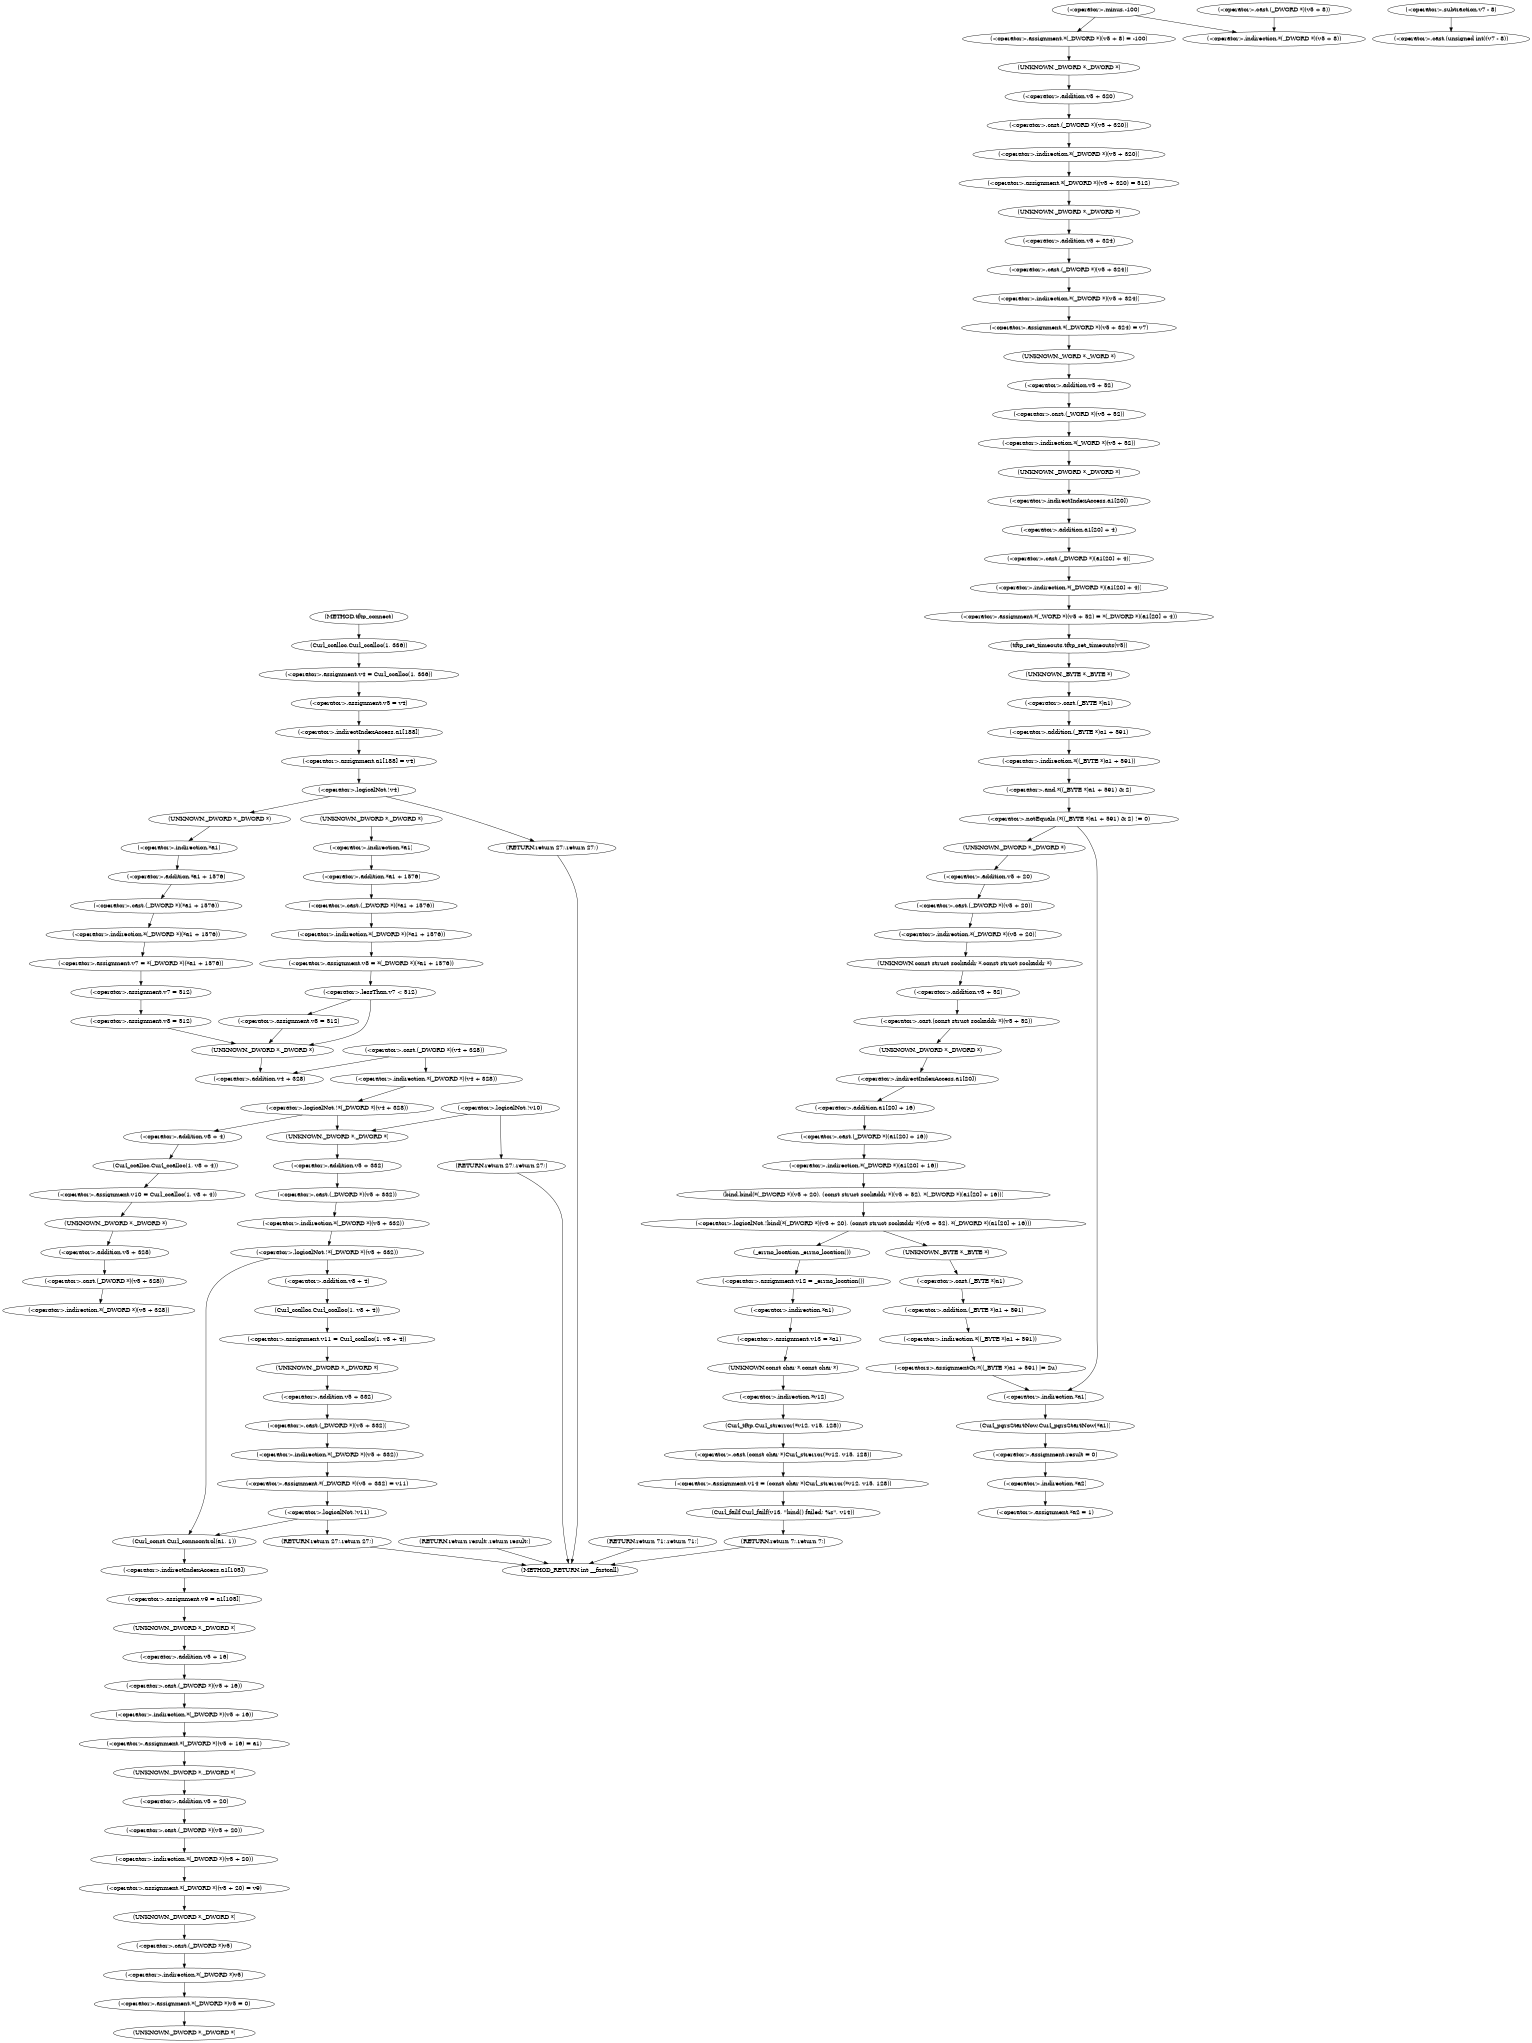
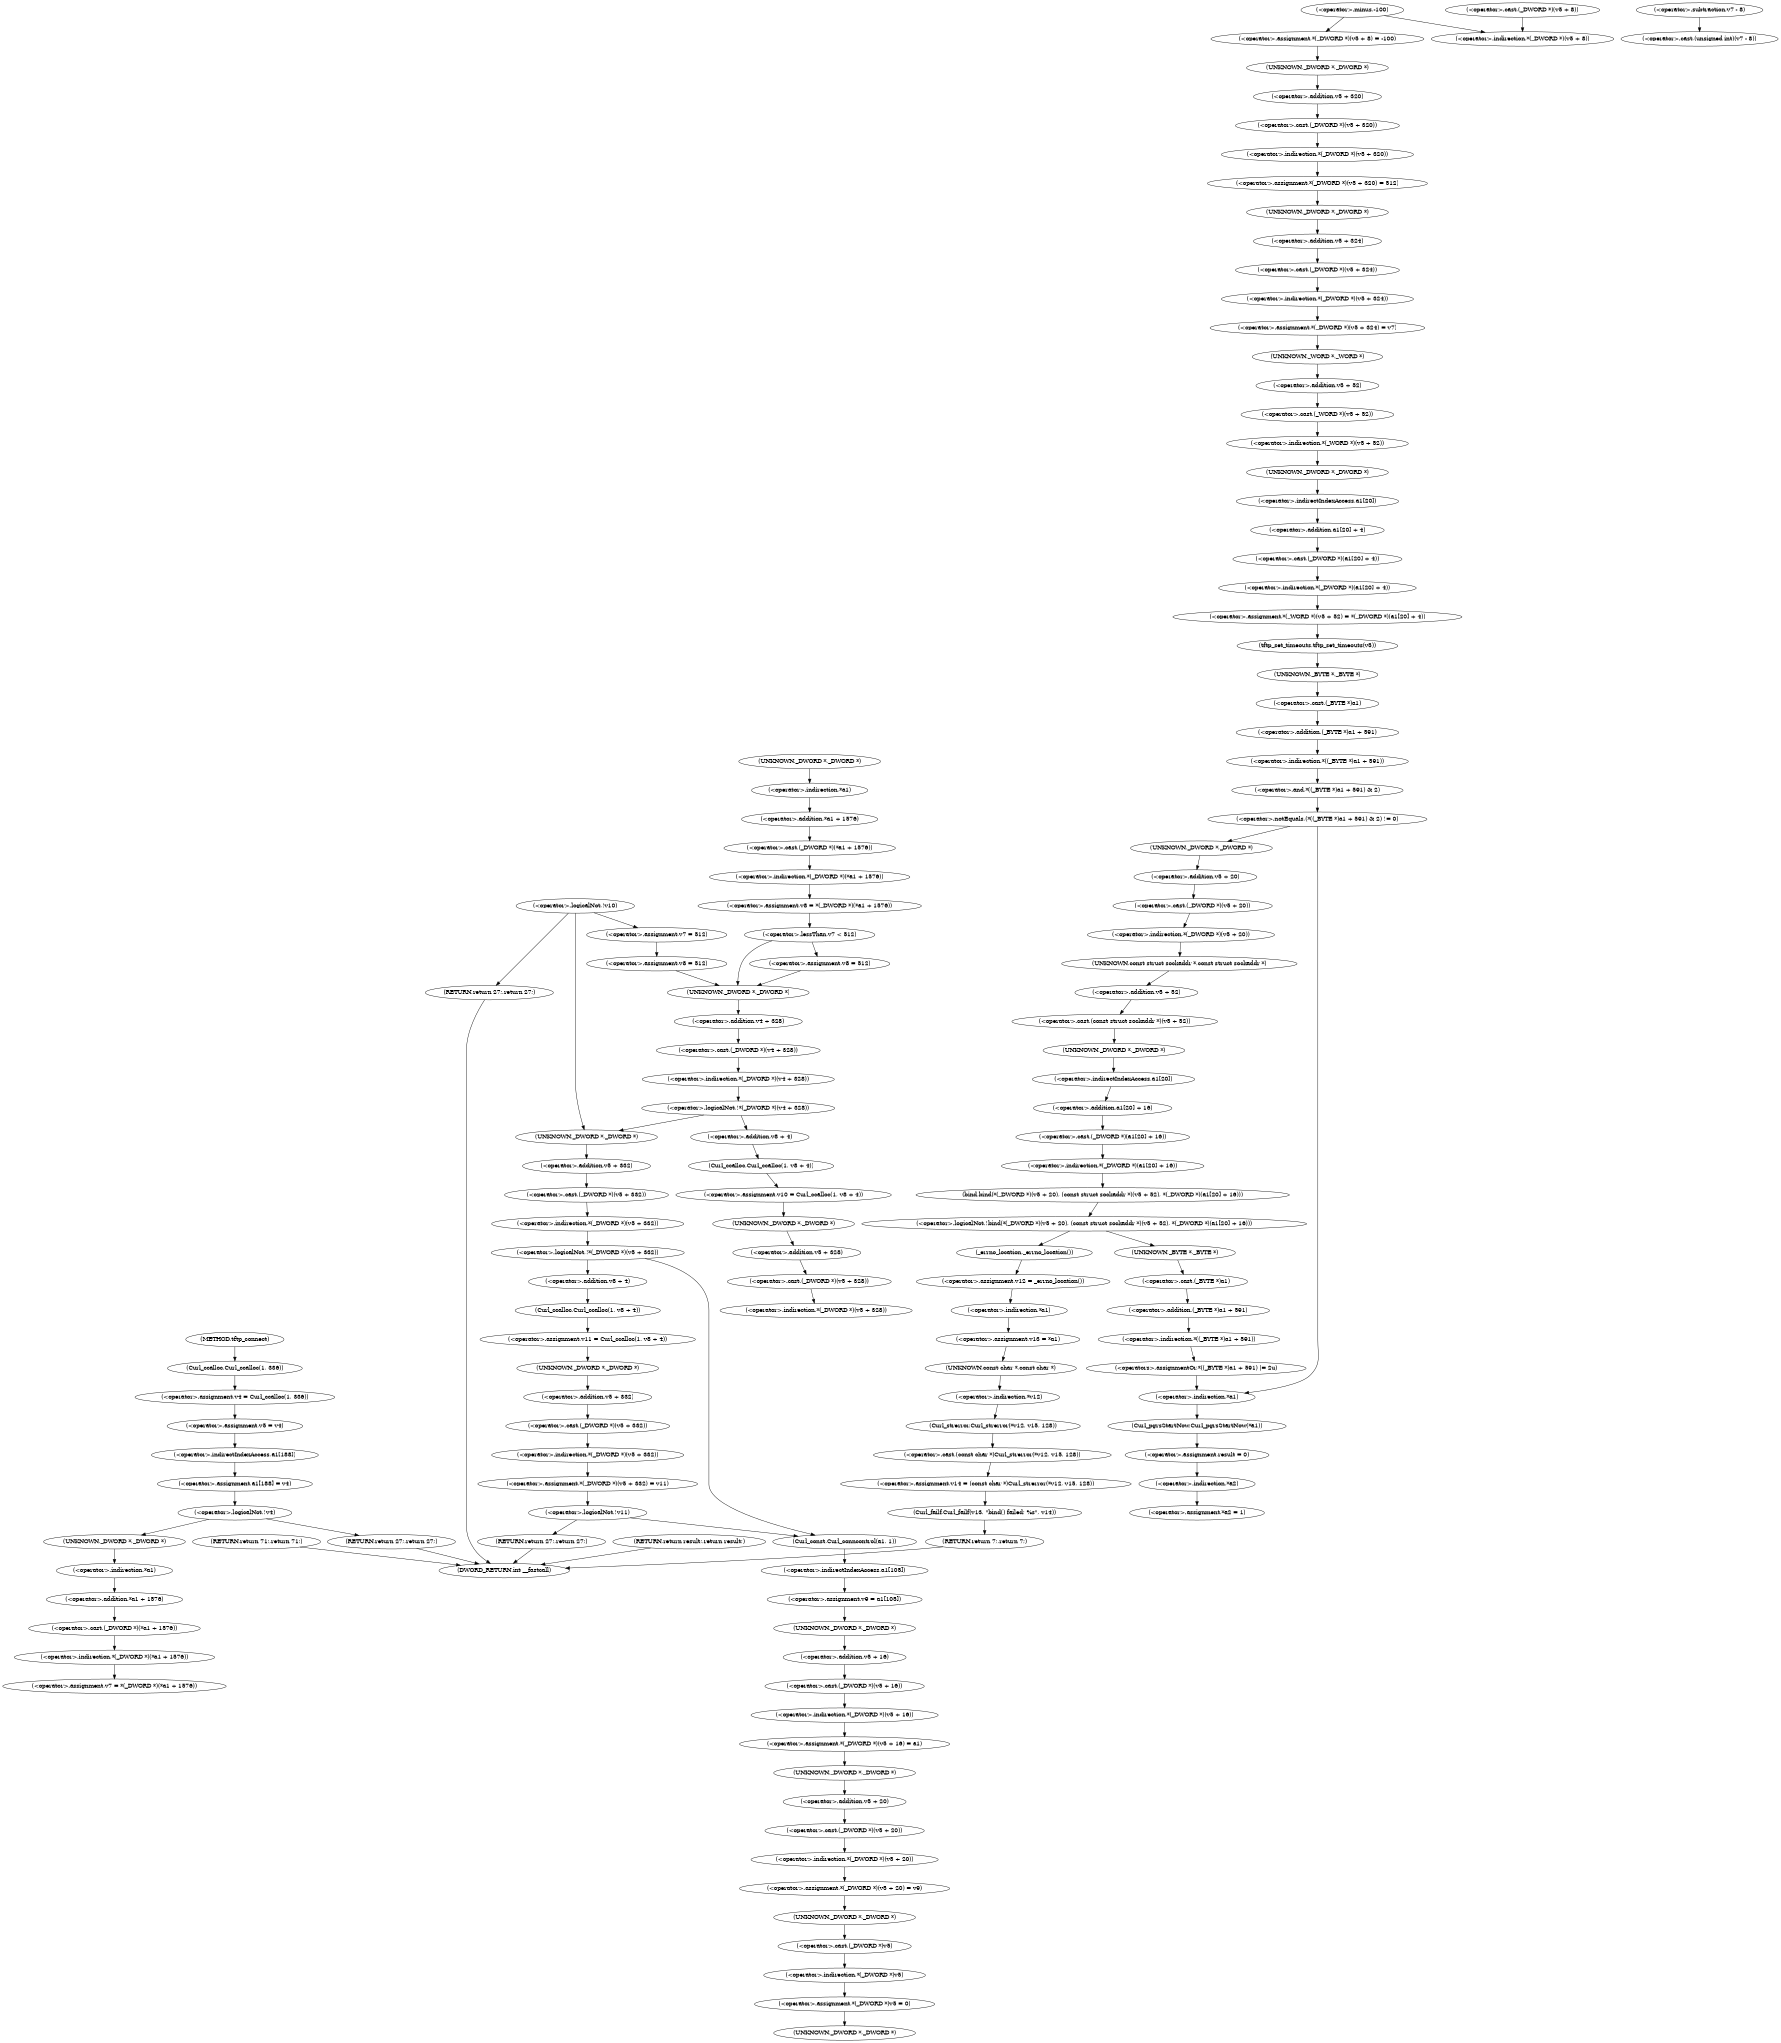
edge "(<operator>.assignment,v7 = *(_DWORD *)(*a1 + 1576))" -> "(<operator>.assignment,v7 = 512)": now "(<operator>.logicalNot,!v10)" -> "(<operator>.assignment,v7 = 512)"
edge "(<operator>.cast,(_DWORD *)(v4 + 328))" -> "(<operator>.addition,v4 + 328)": reversed
node "(Curl_tftp,Curl_strerror(*v12, v15, 128))": label "(Curl_tftp,Curl_strerror(*v12, v15, 128))" -> "(Curl_strerror,Curl_strerror(*v12, v15, 128))"
node "(METHOD_RETURN,int __fastcall)": label "(METHOD_RETURN,int __fastcall)" -> "(DWORD_RETURN,int __fastcall)"
